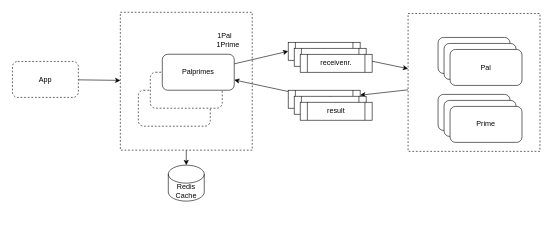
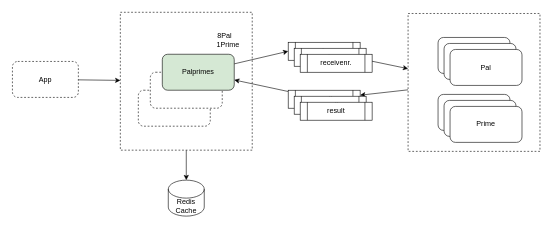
node "1Pal": label "1Pal" -> "8Pal"
node "Palprimes": fillcolor #ffffff -> #d5e8d4
node "Redis Cache": moved (186, 183) -> (186, 198)
